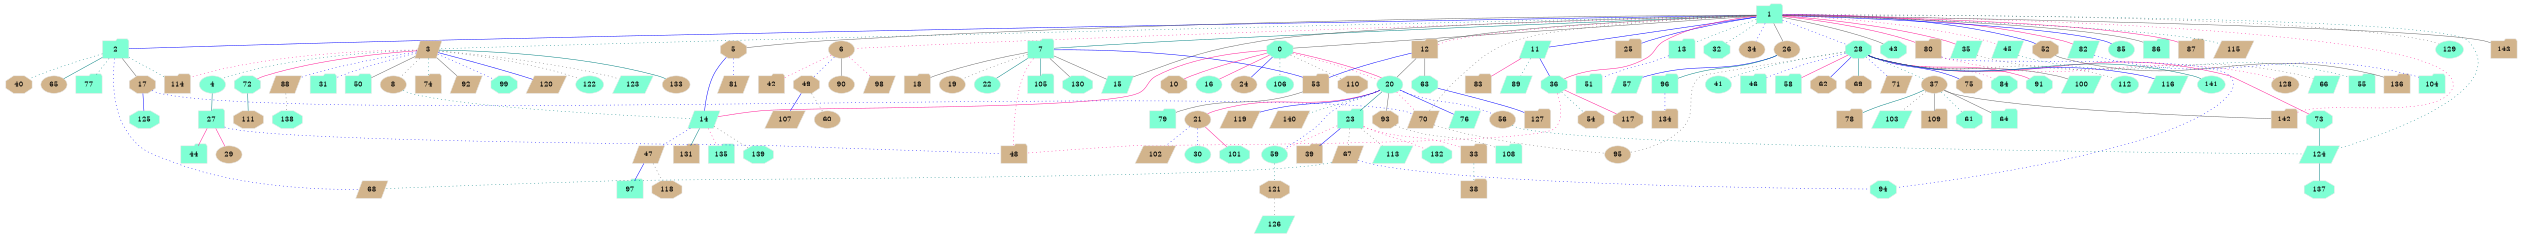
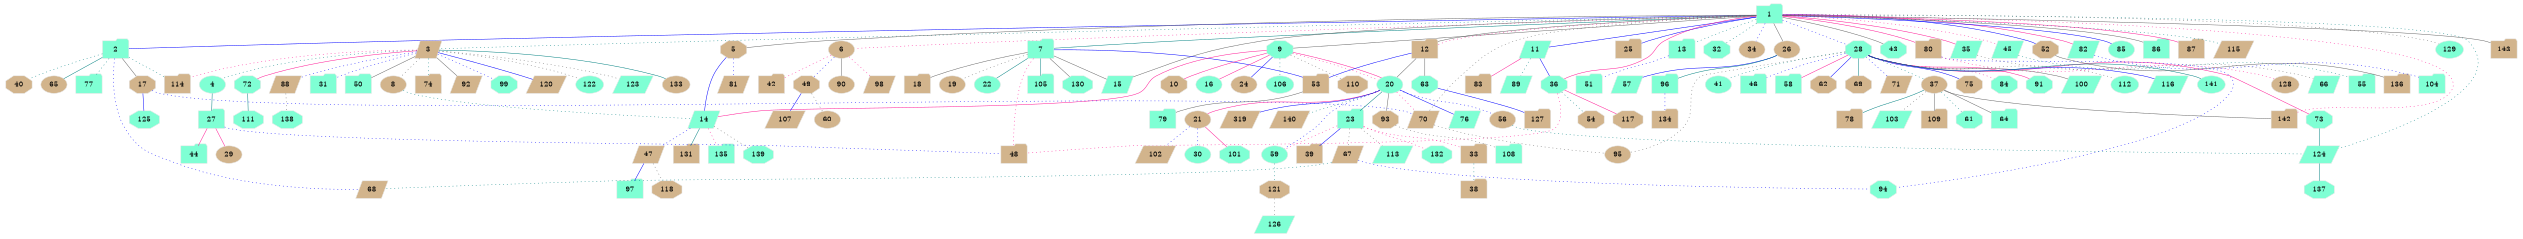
node "0": label "0" -> "9"
node "111": fillcolor tan -> aquamarine
node "119": label "119" -> "319"
